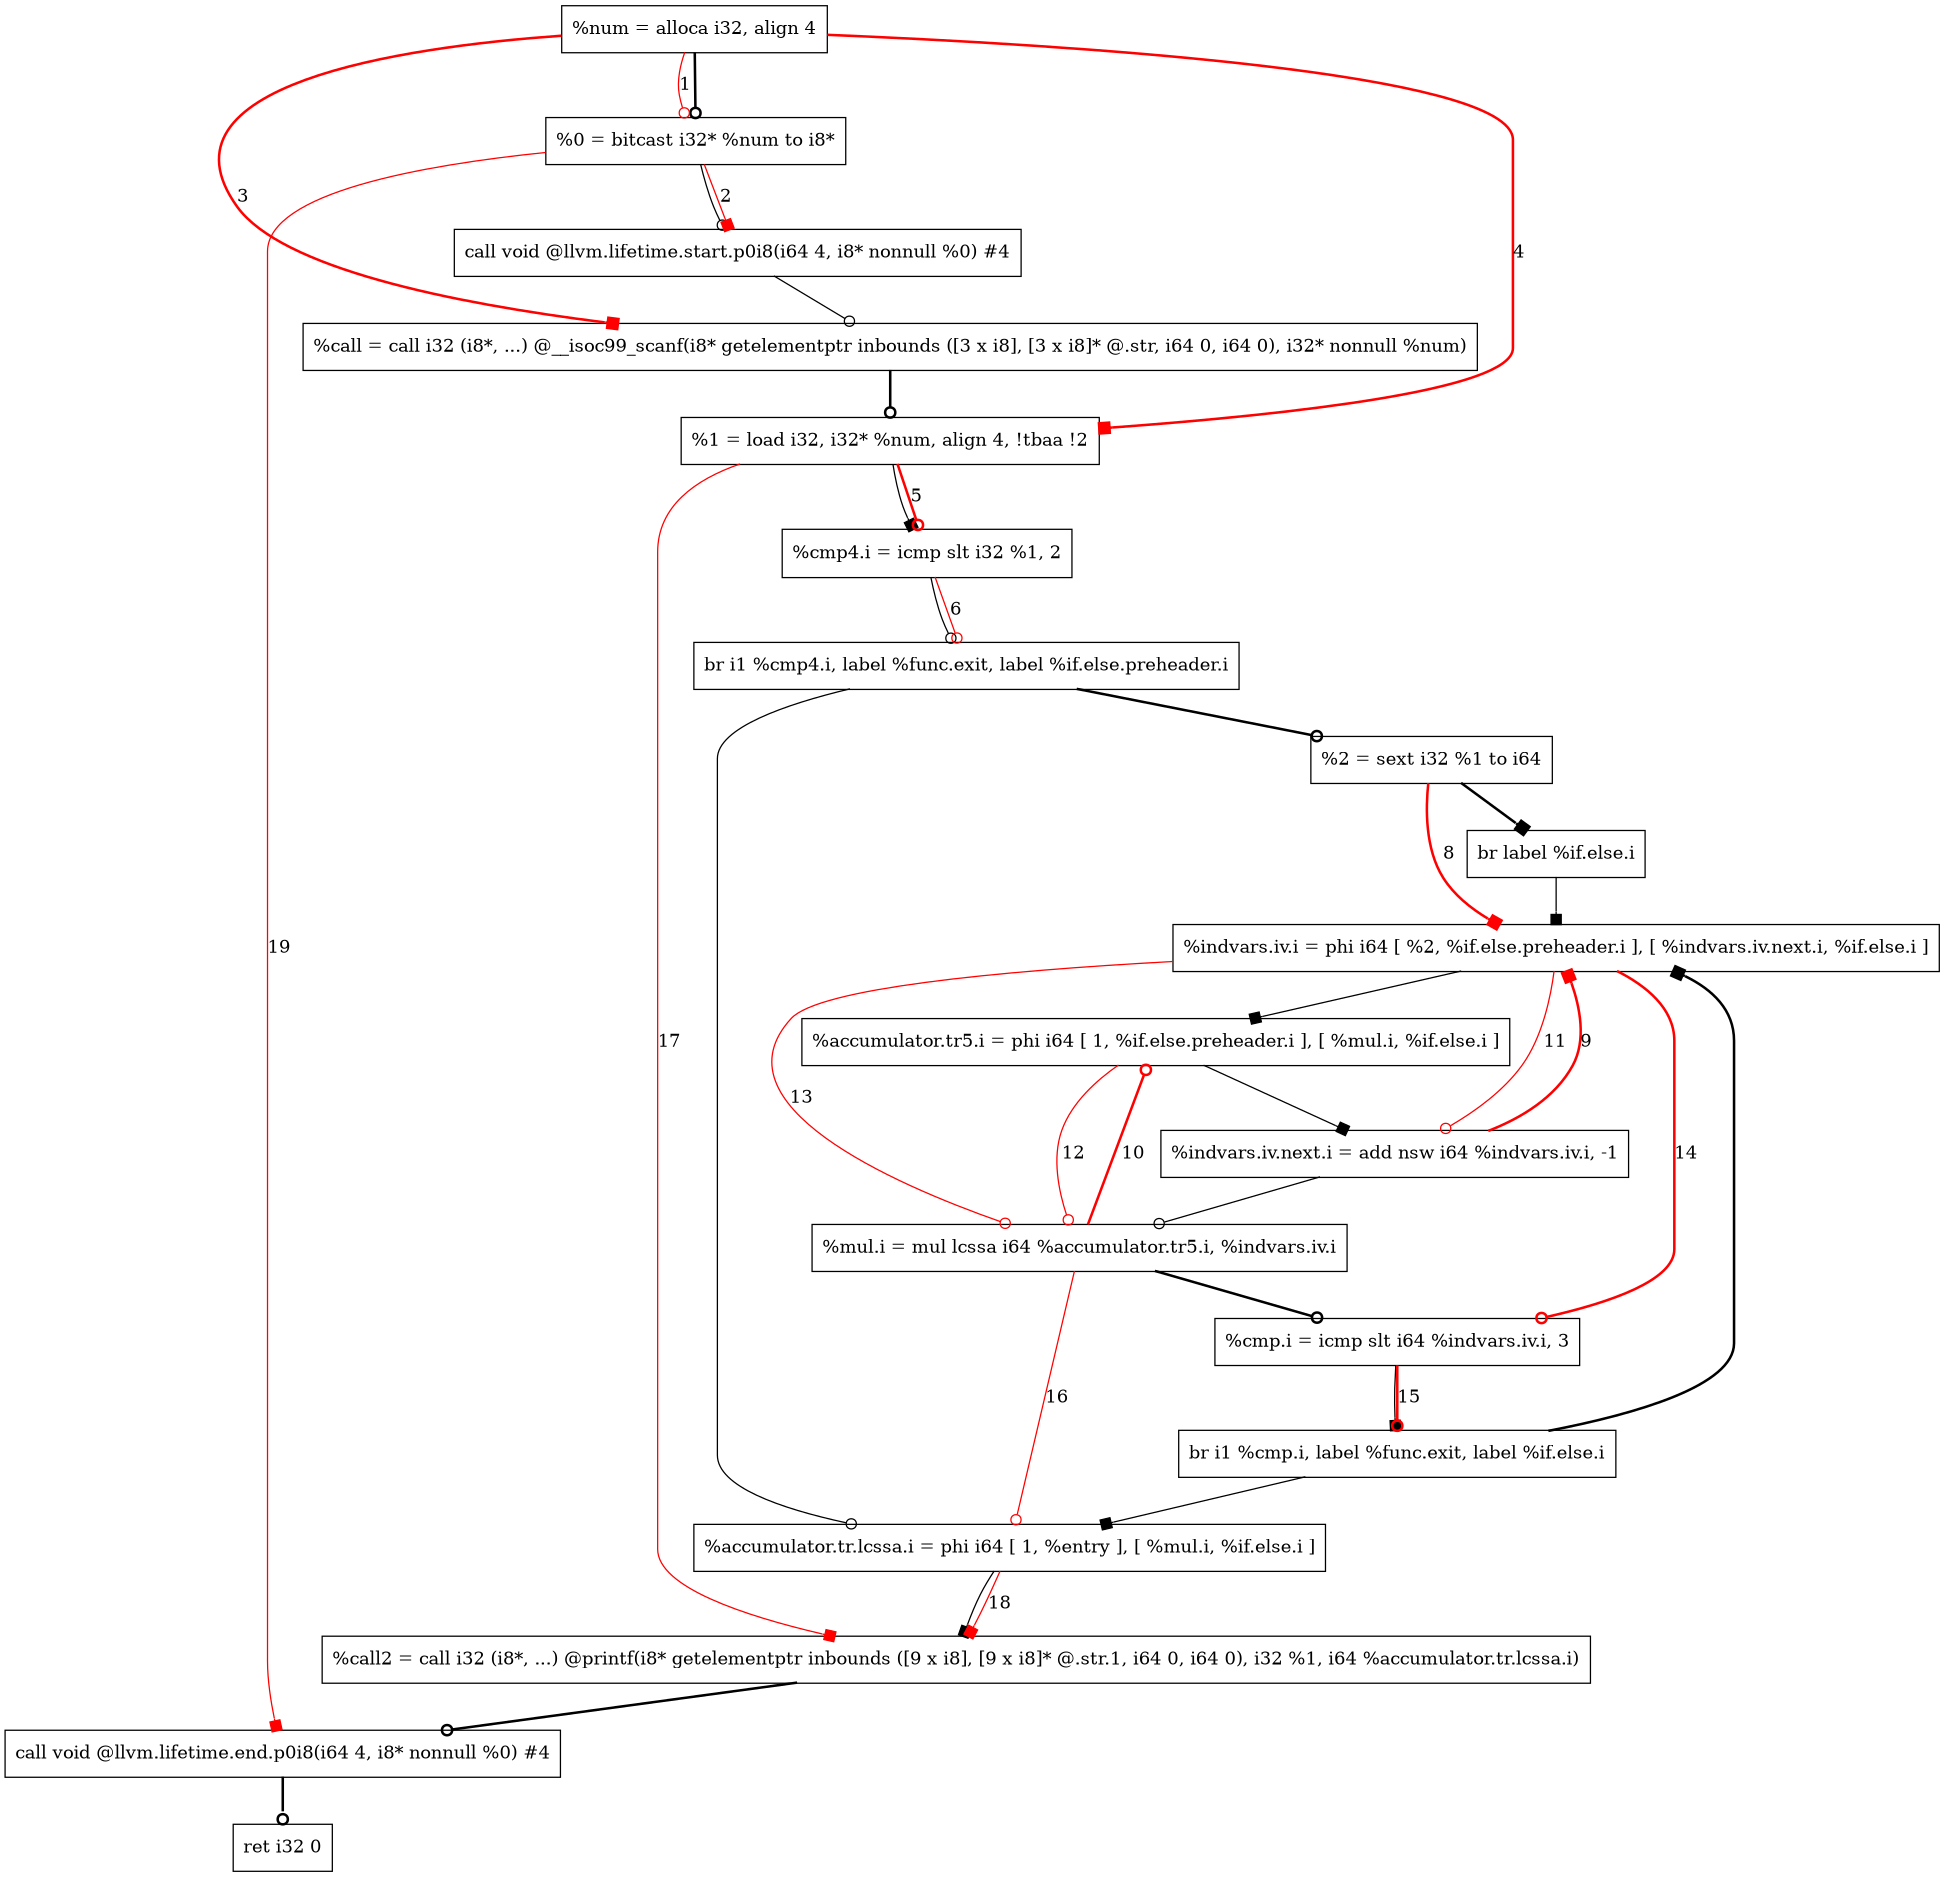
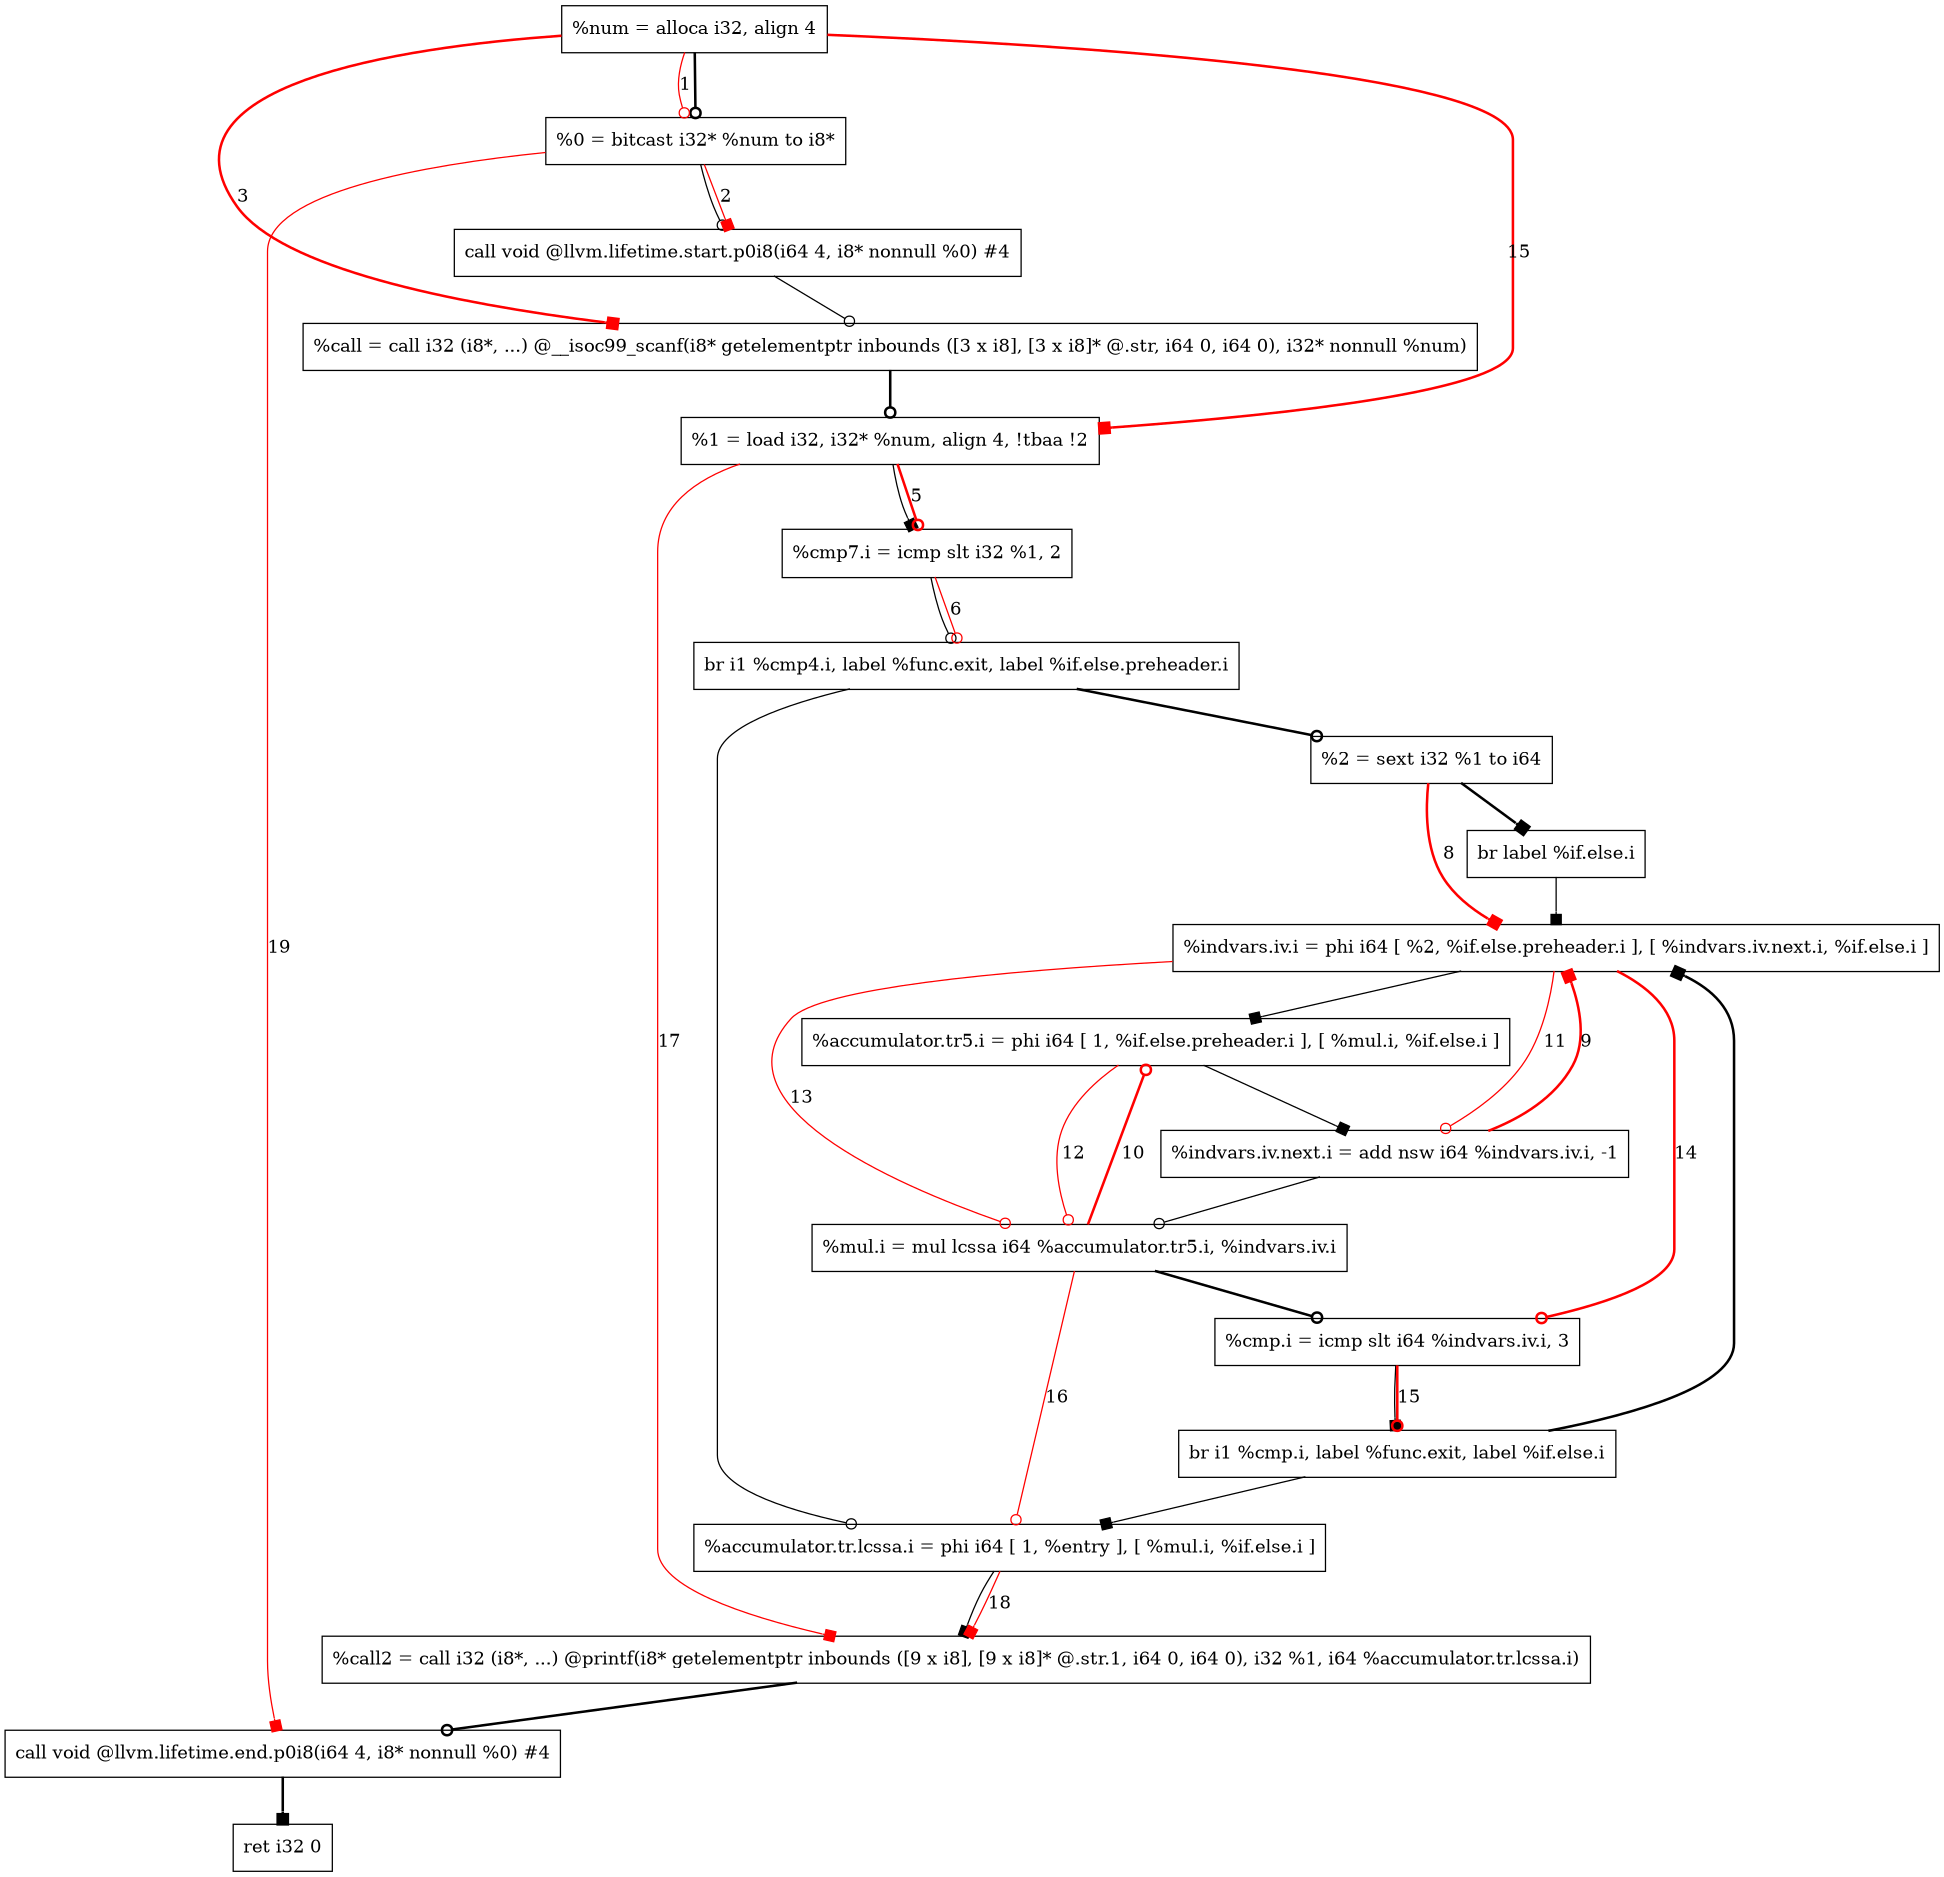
edge "%num = alloca i32, align 4" -> "%1 = load i32, i32* %num, align 4, !tbaa !2": label "4" -> "15"
node "%cmp4.i = icmp slt i32 %1, 2": label "%cmp4.i = icmp slt i32 %1, 2" -> "%cmp7.i = icmp slt i32 %1, 2"
edge "call void @llvm.lifetime.end.p0i8(i64 4, i8* nonnull %0) #4" -> "ret i32 0": arrowhead odot -> box
